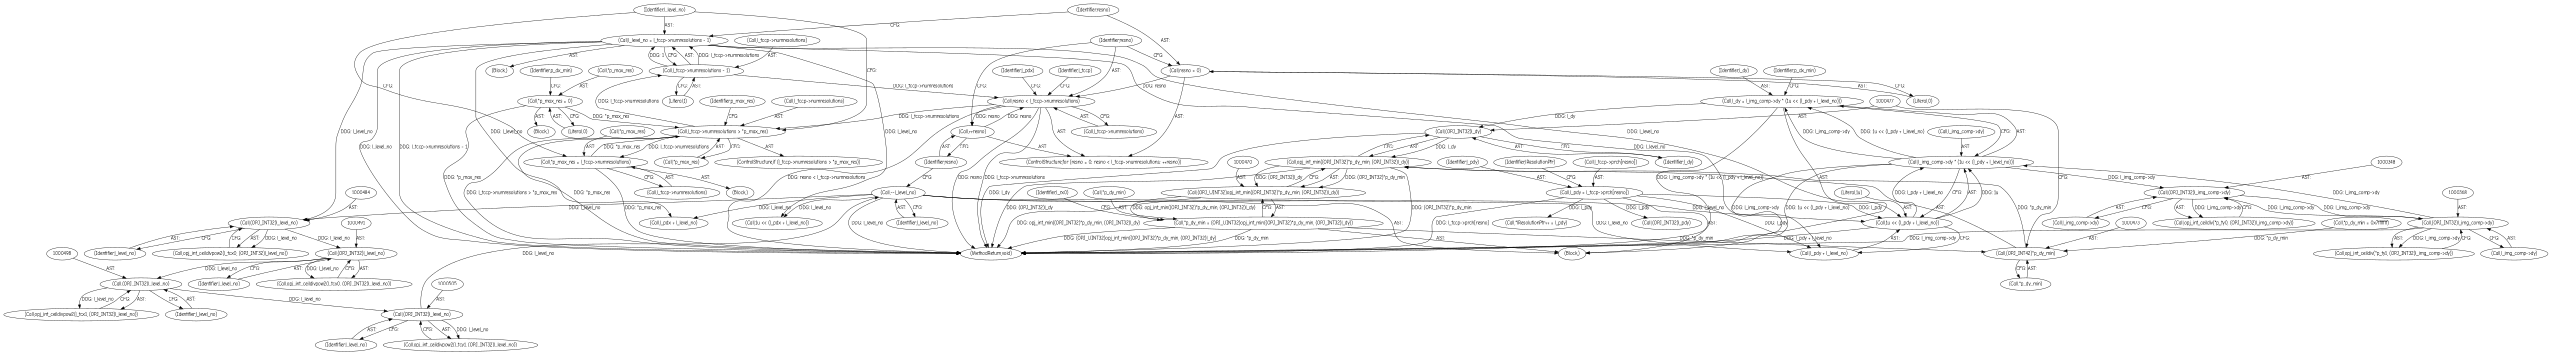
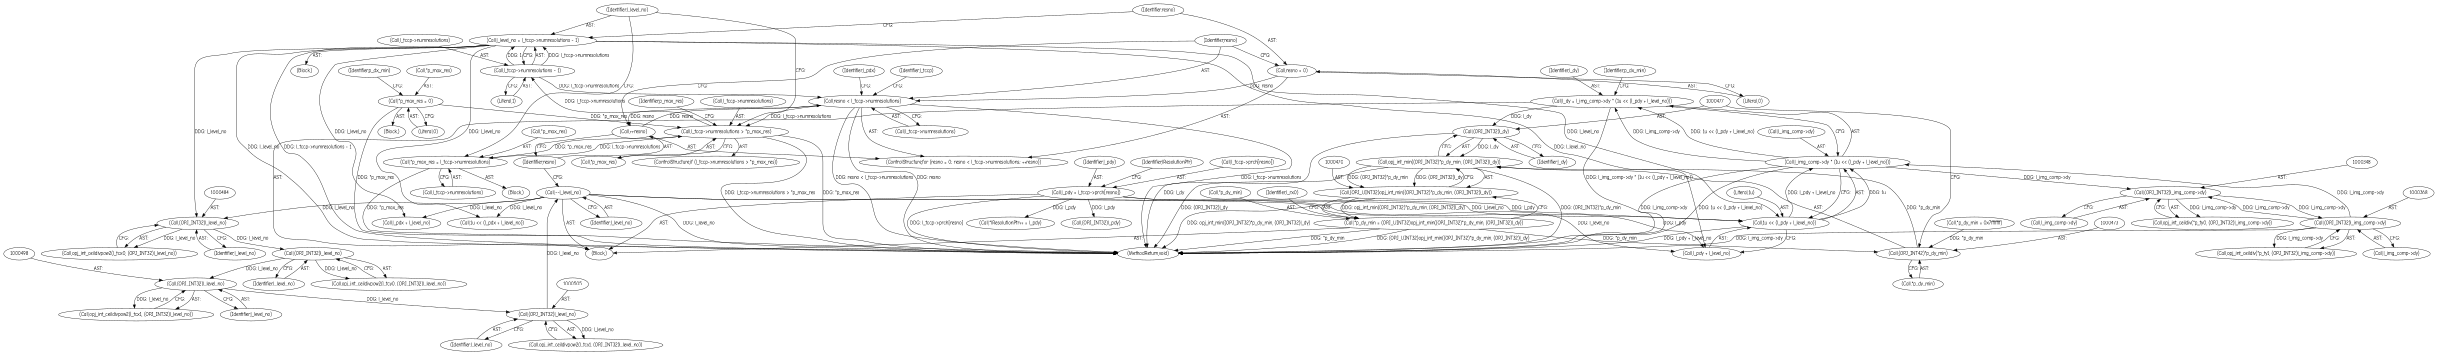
node "1000491": removed
